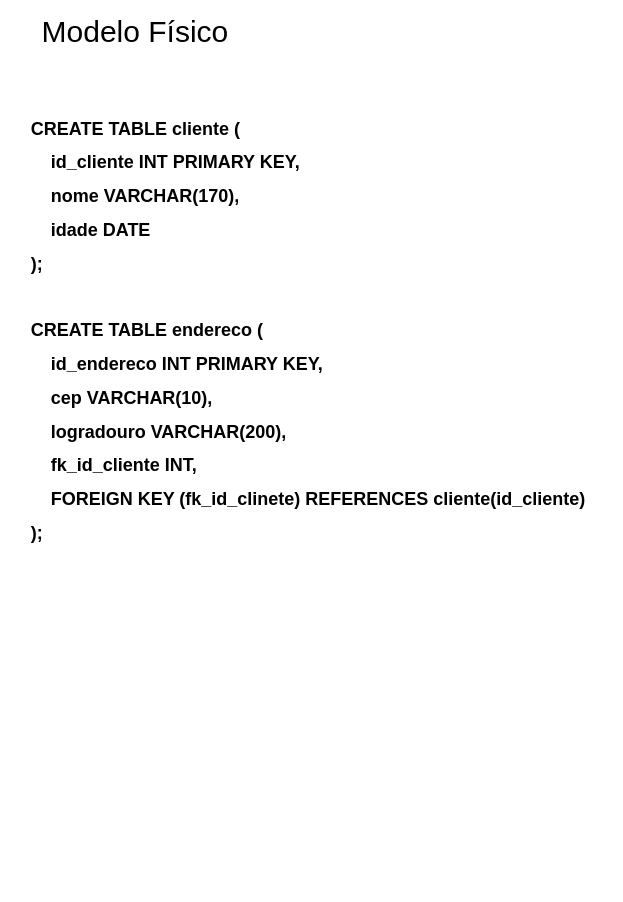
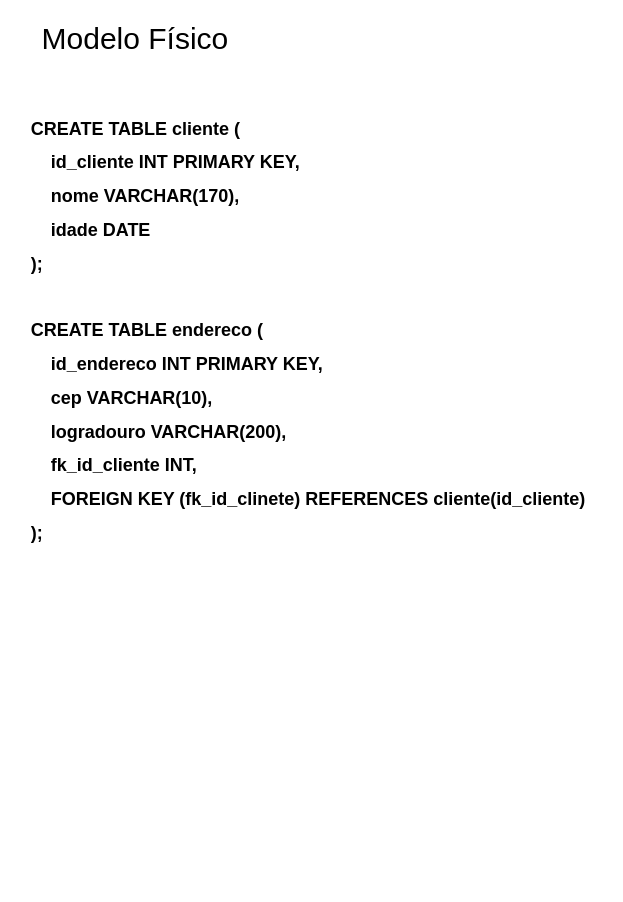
node "Modelo Físico": moved (135, 30) -> (135, 38)
